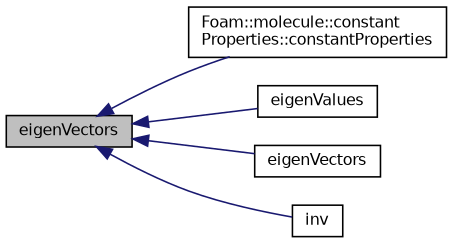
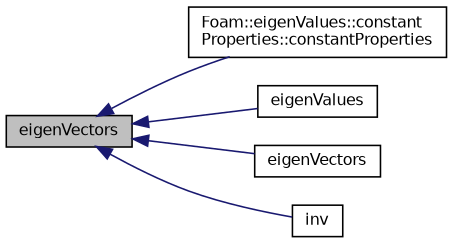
node "Foam::molecule::constant Properties::constantProperties": label "Foam::molecule::constant Properties::constantProperties" -> "Foam::eigenValues::constant Properties::constantProperties"
